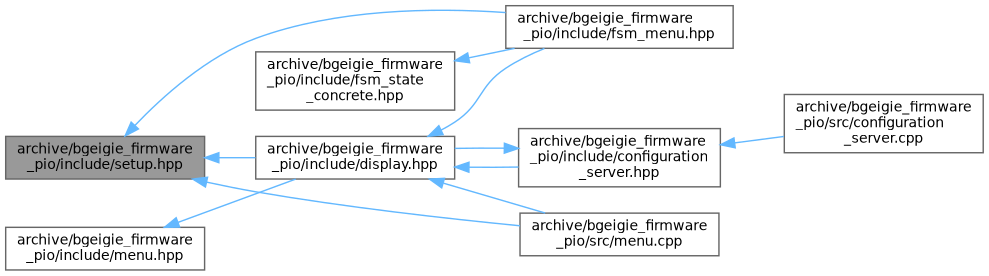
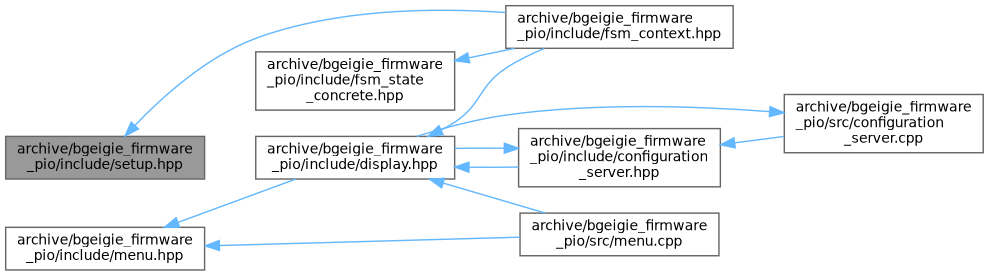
node "archive/bgeigie_firmware _pio/include/fsm_menu.hpp": label "archive/bgeigie_firmware _pio/include/fsm_menu.hpp" -> "archive/bgeigie_firmware _pio/include/fsm_context.hpp"
edge "archive/bgeigie_firmware _pio/include/display.hpp" -> "archive/bgeigie_firmware _pio/include/setup.hpp": now "archive/bgeigie_firmware _pio/include/display.hpp" -> "archive/bgeigie_firmware _pio/src/configuration _server.cpp"
edge "archive/bgeigie_firmware _pio/src/menu.cpp" -> "archive/bgeigie_firmware _pio/include/setup.hpp": now "archive/bgeigie_firmware _pio/src/menu.cpp" -> "archive/bgeigie_firmware _pio/include/menu.hpp"
